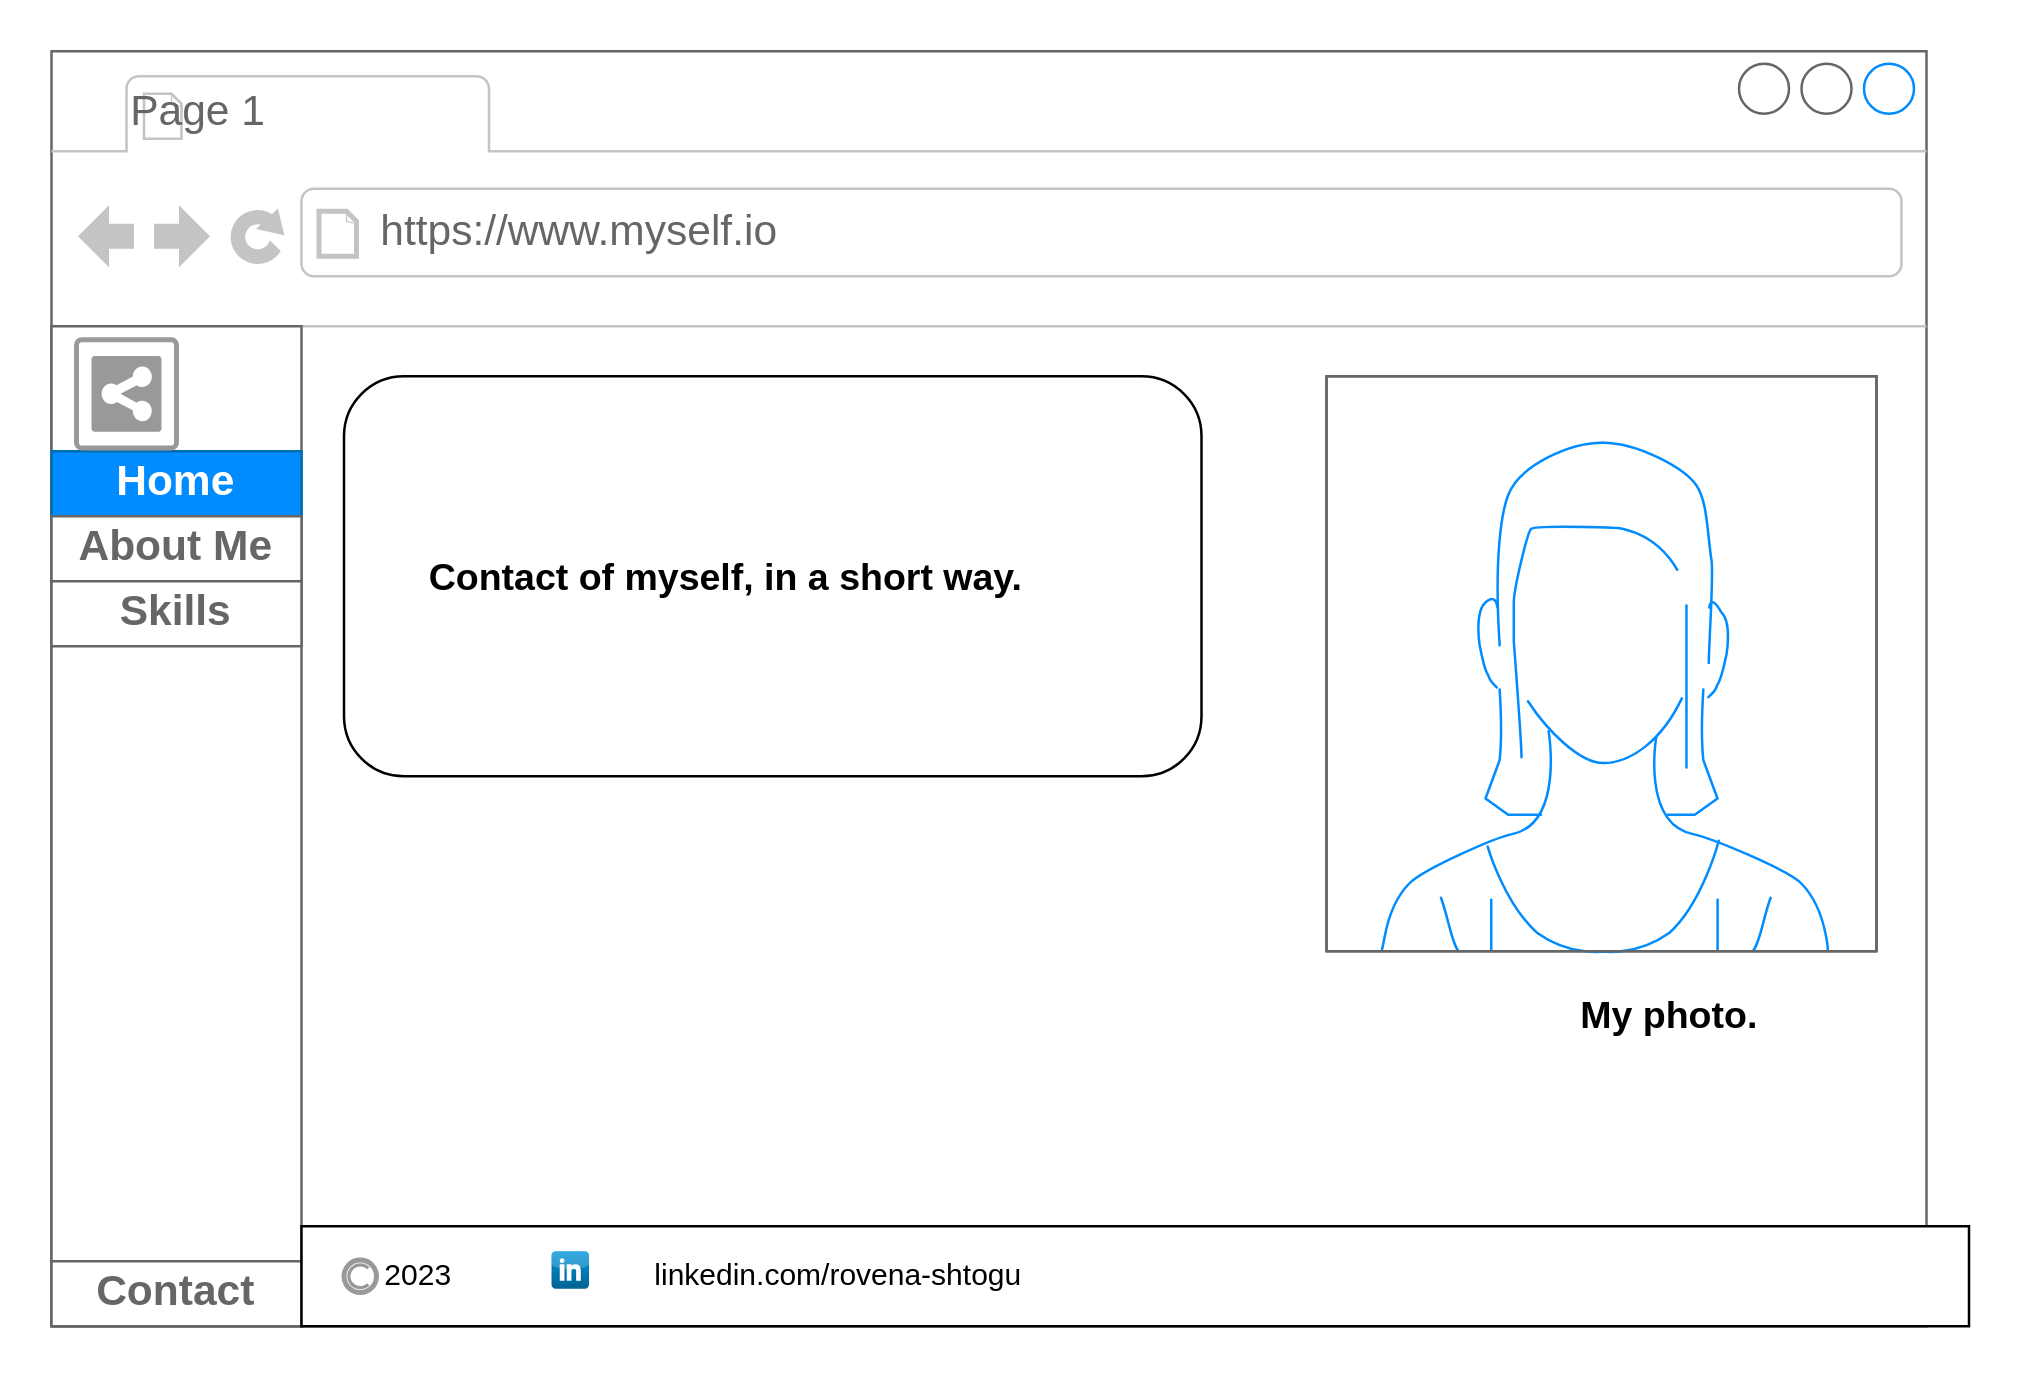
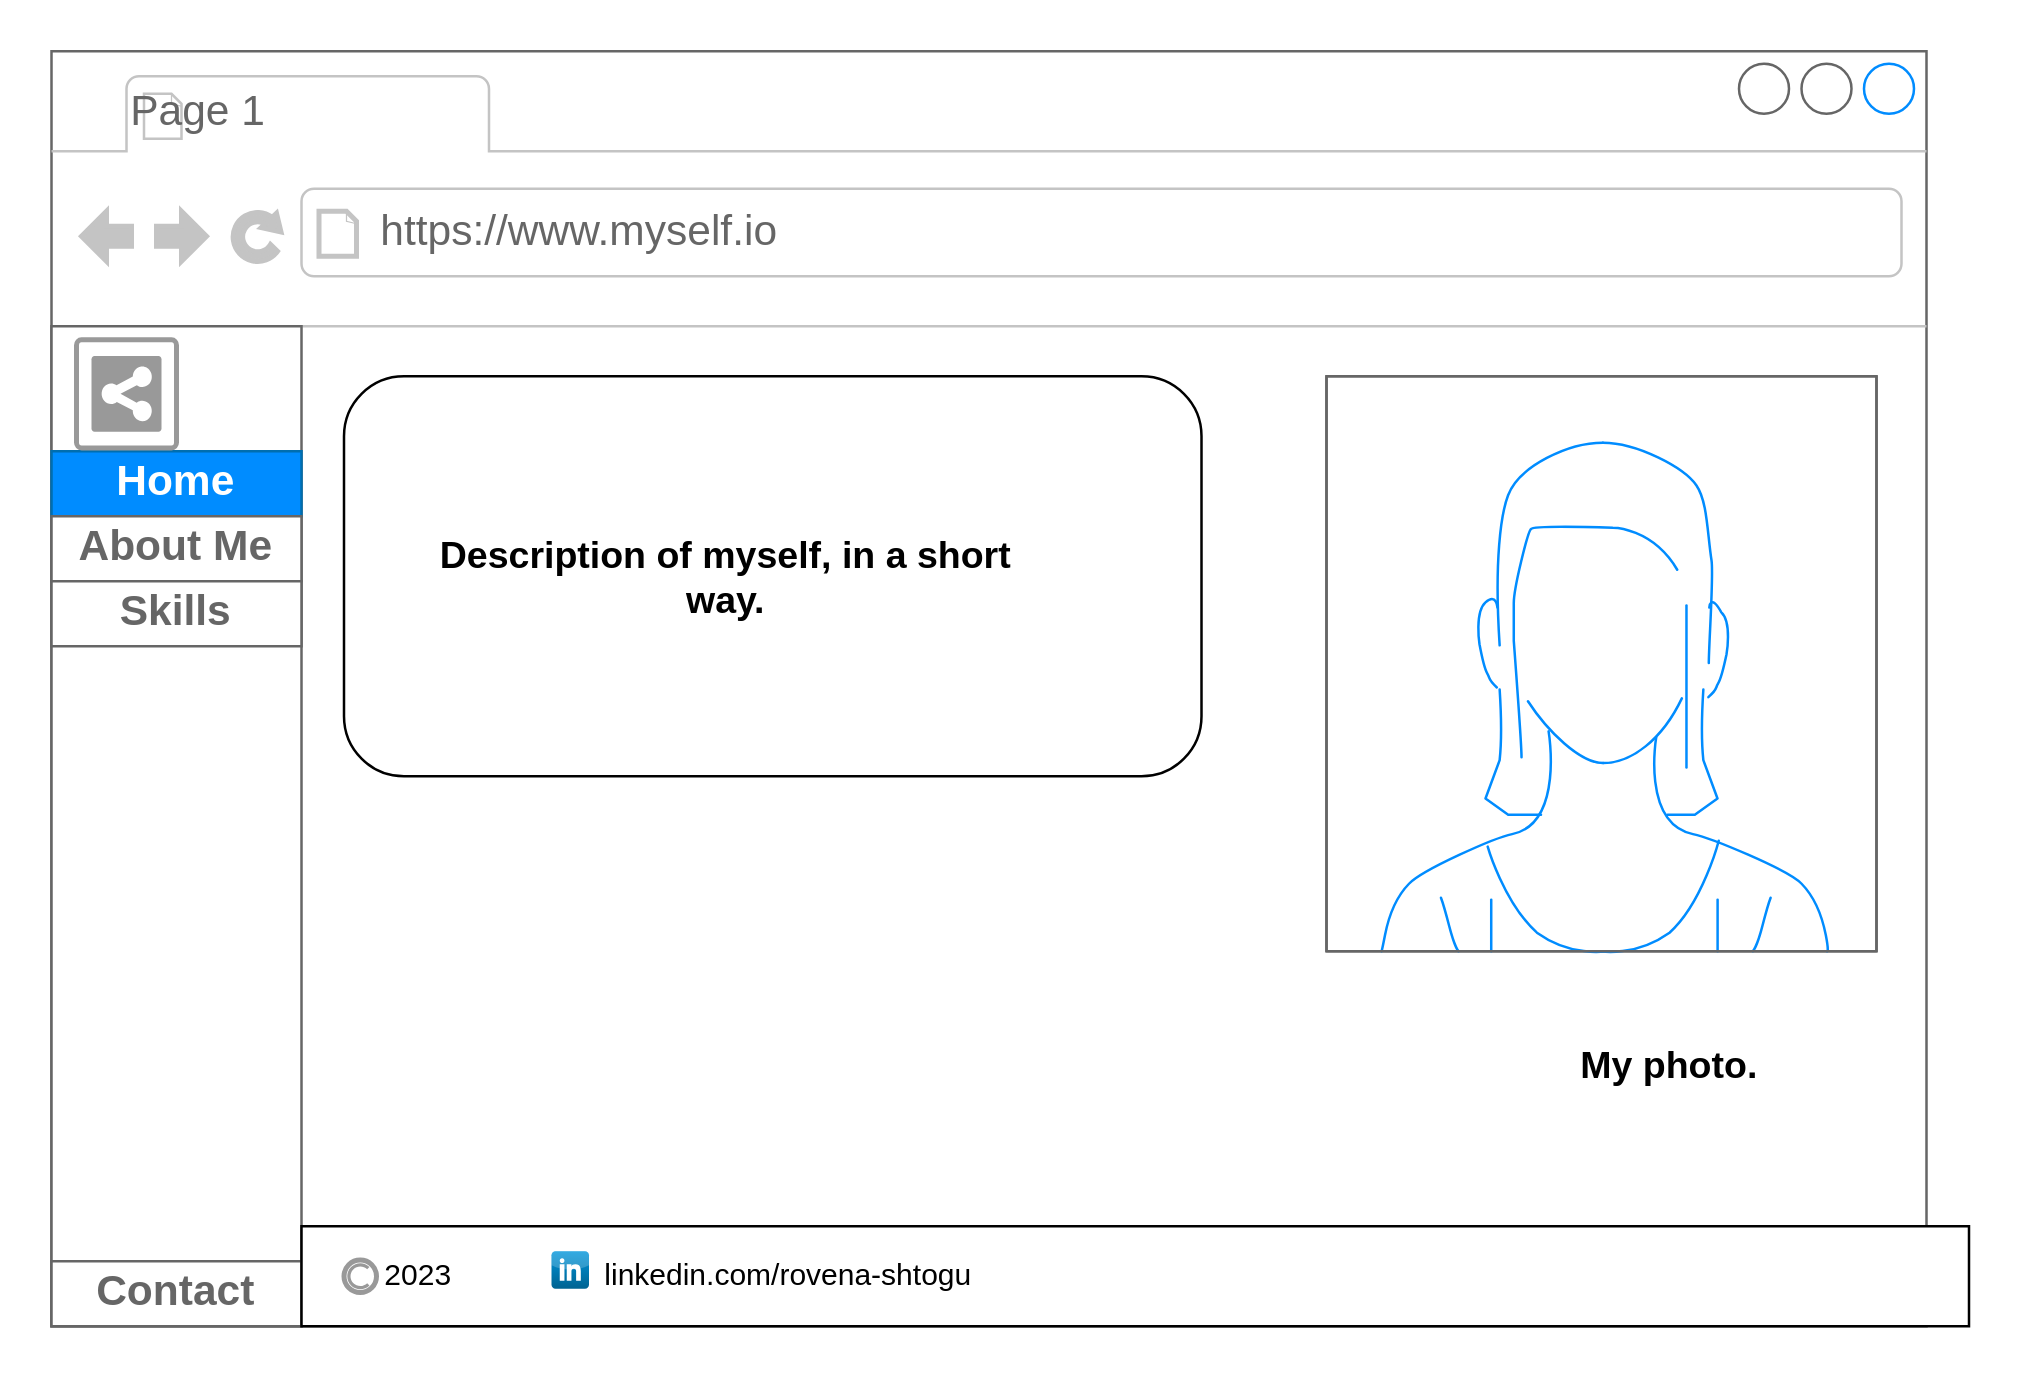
node "Contact of myself, in a short way.": label "Contact of myself, in a short way." -> "Description of myself, in a short way."
node "My photo.": moved (1675, 1014) -> (1675, 1064)
node "linkedin.com/rovena-shtogu": moved (839, 1276) -> (789, 1276)
